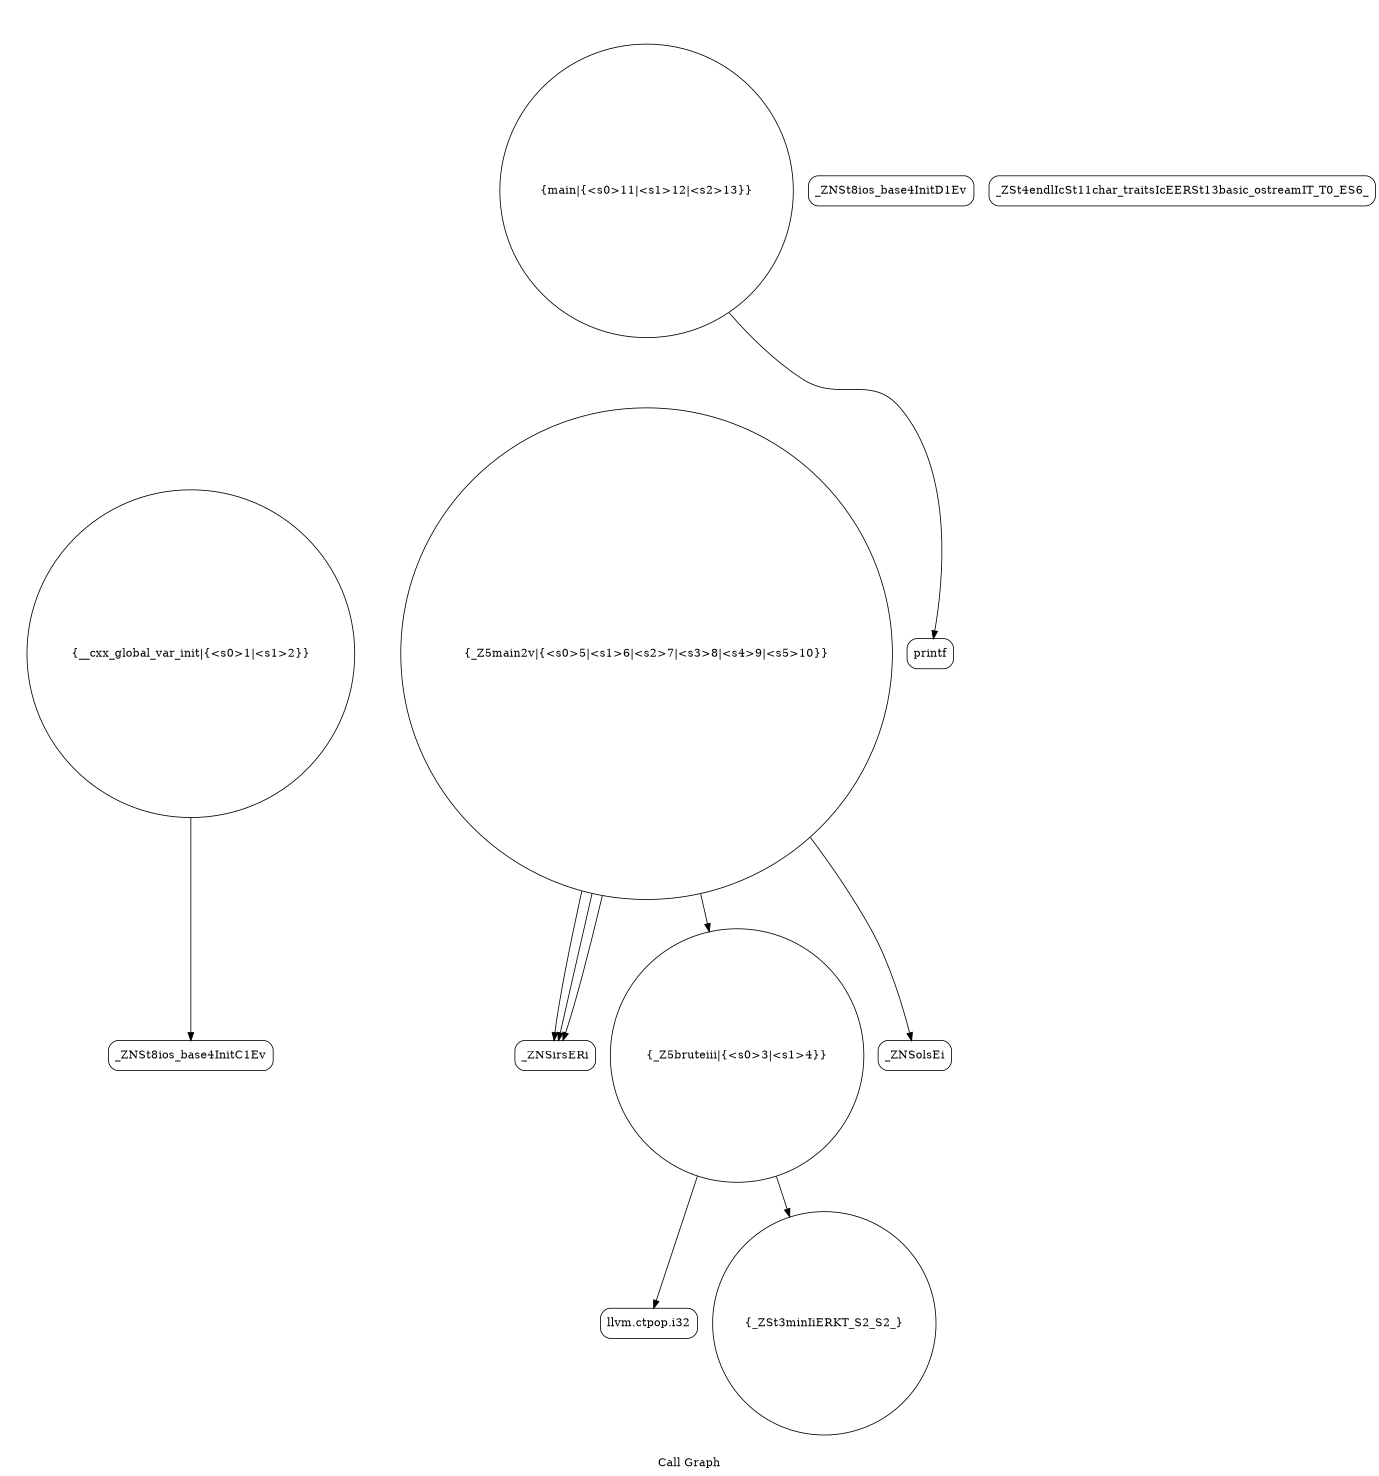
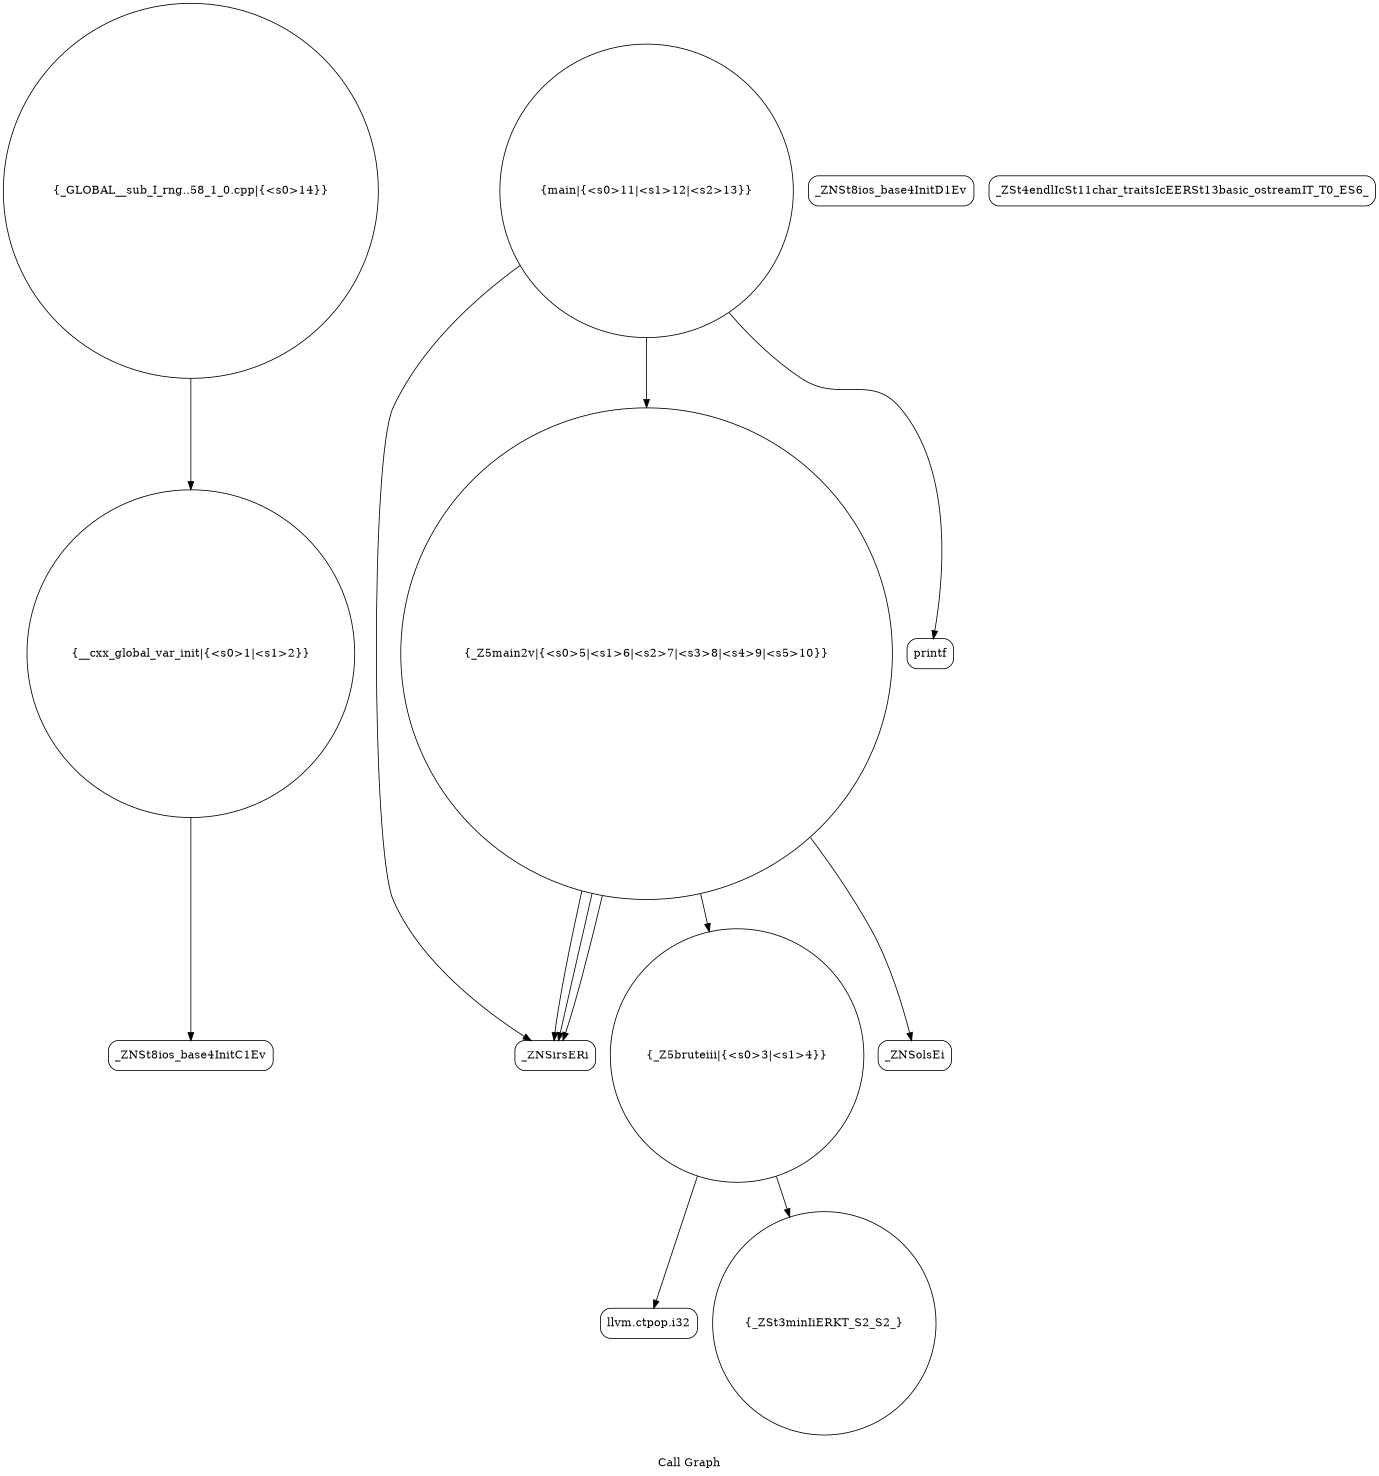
node "{_GLOBAL__sub_I_rng..58_1_0.cpp|{<s0>14}}": added
edge "{main|{<s0>11|<s1>12|<s2>13}}" -> "{_Z5main2v|{<s0>5|<s1>6|<s2>7|<s3>8|<s4>9|<s5>10}}": added
edge "{main|{<s0>11|<s1>12|<s2>13}}" -> "_ZNSirsERi": added
